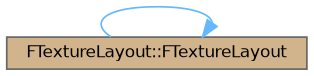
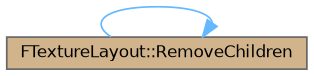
node "FTextureLayout::FTextureLayout": label "FTextureLayout::FTextureLayout" -> "FTextureLayout::RemoveChildren"
